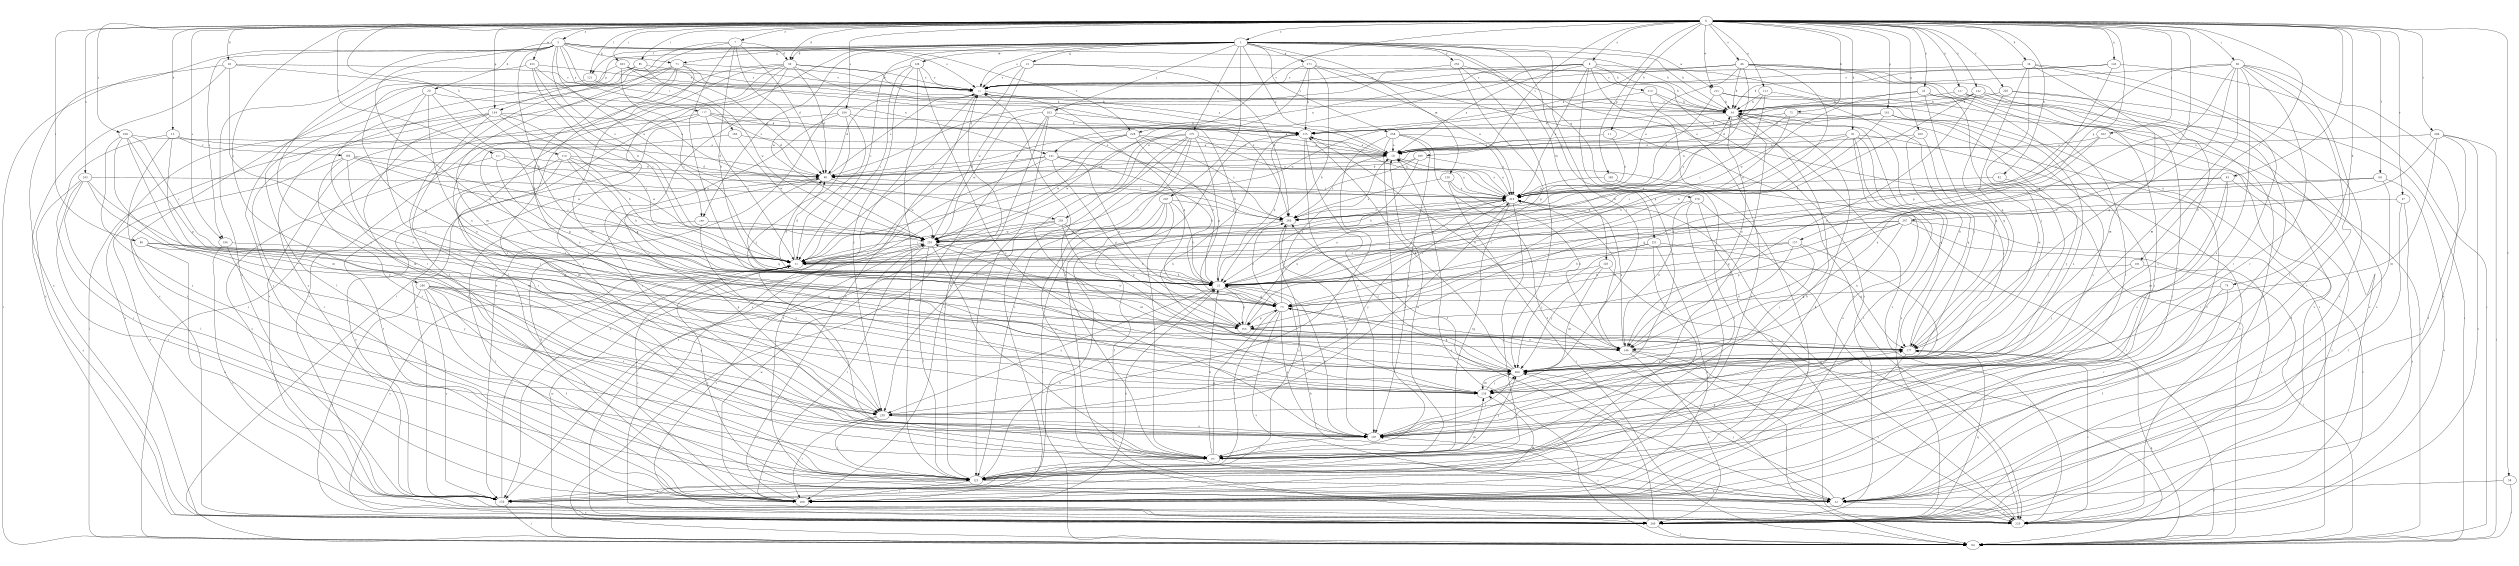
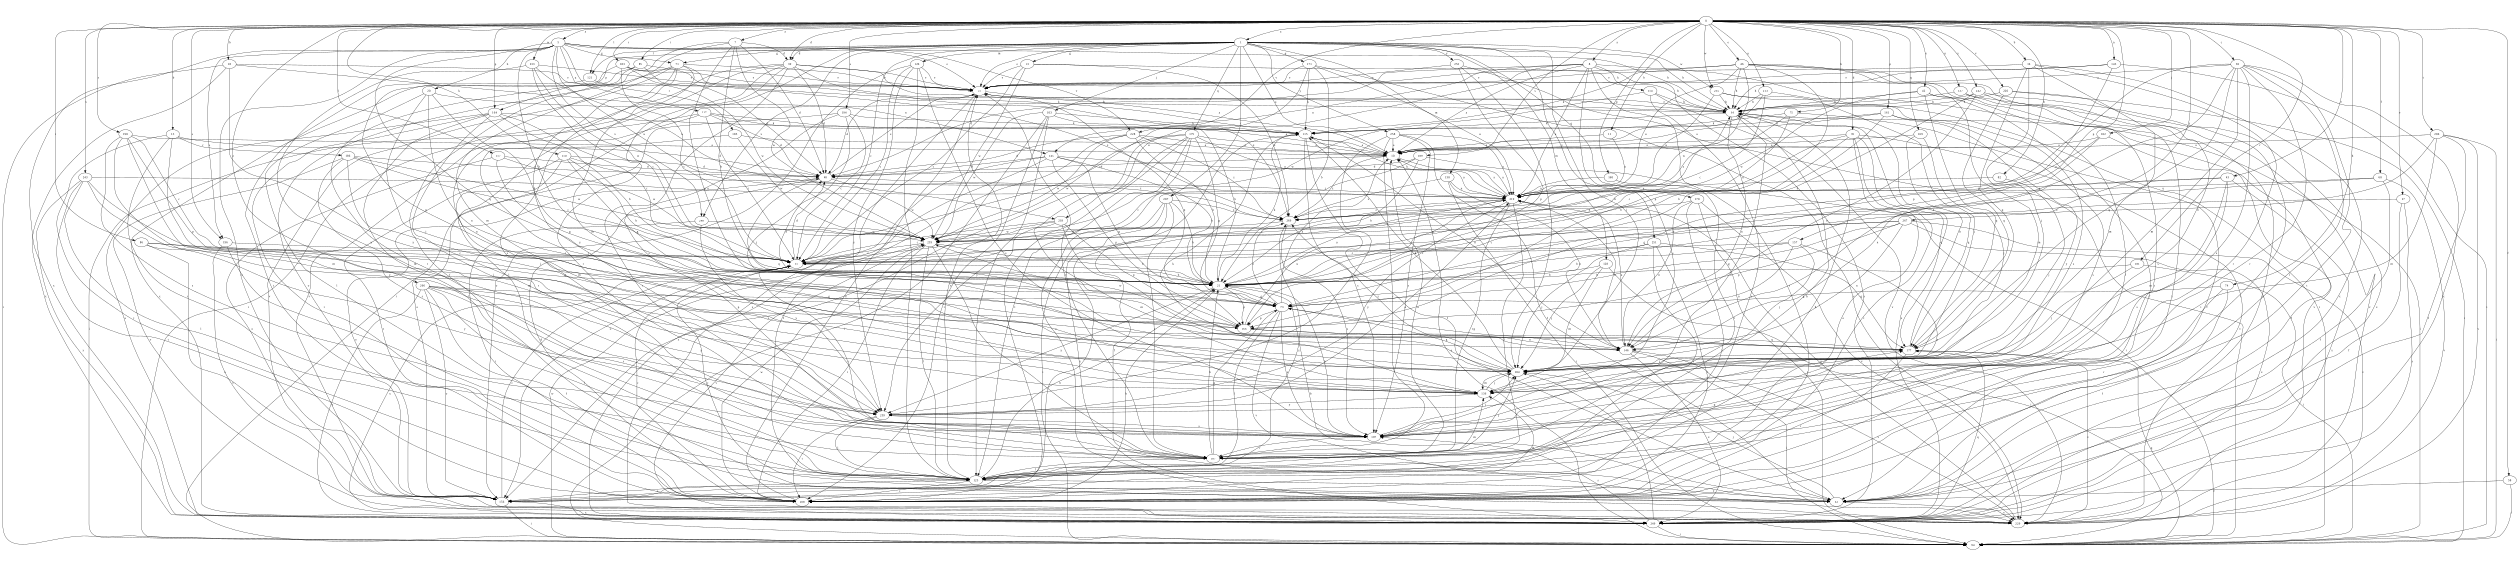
edge "242" -> "40": removed, label "d"
edge "136" -> "259": added, label "y"
